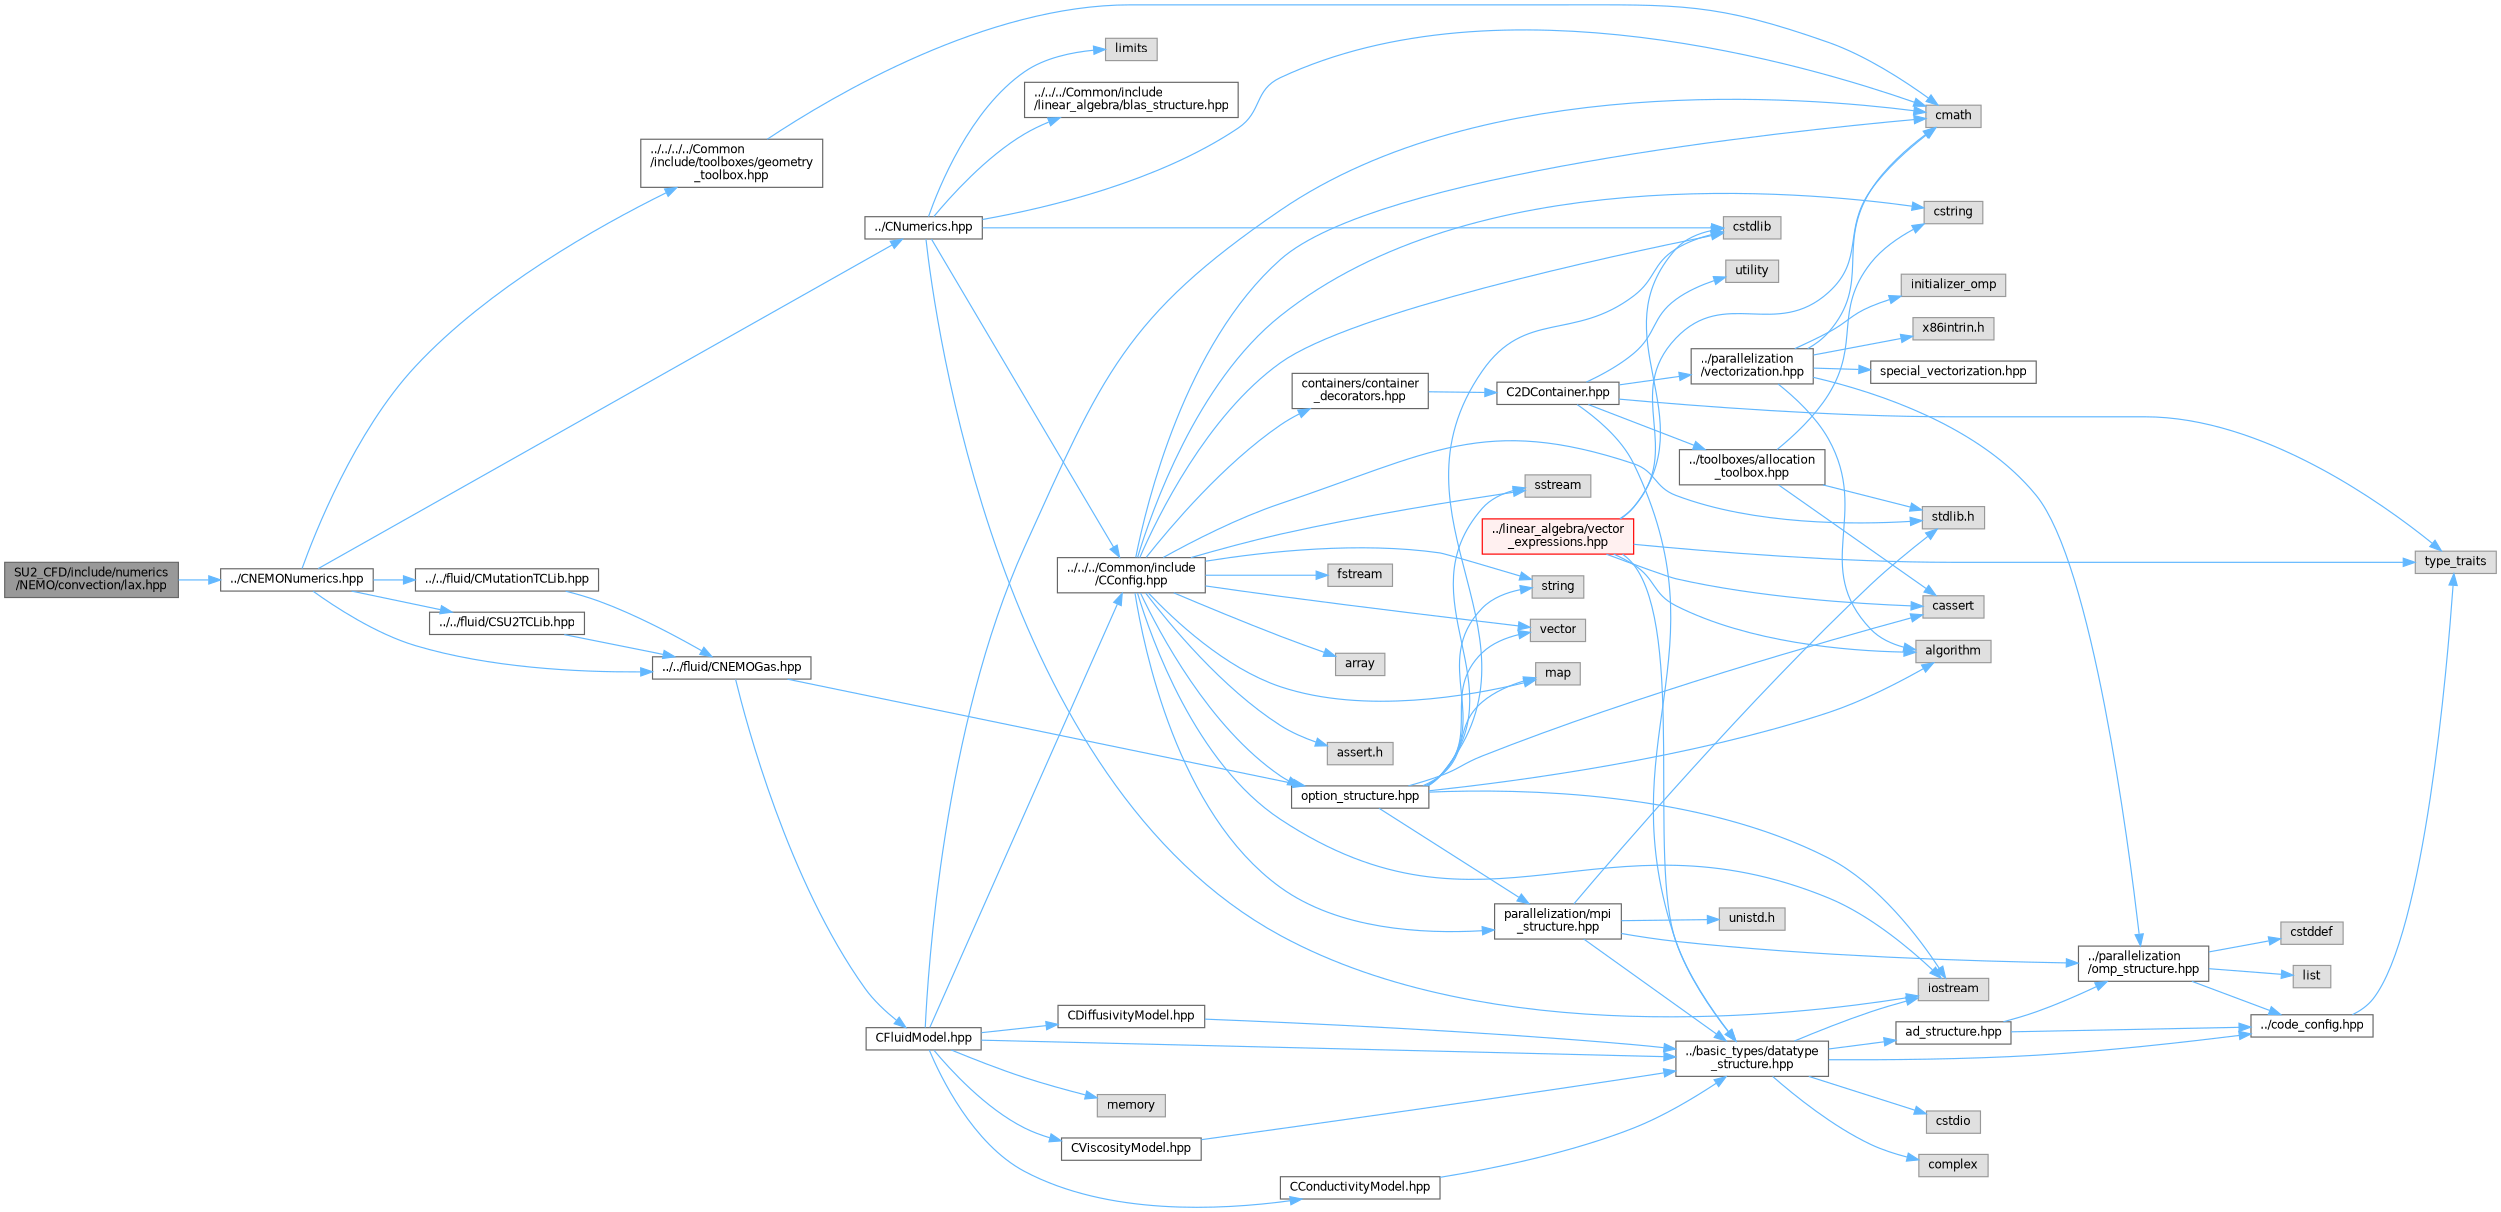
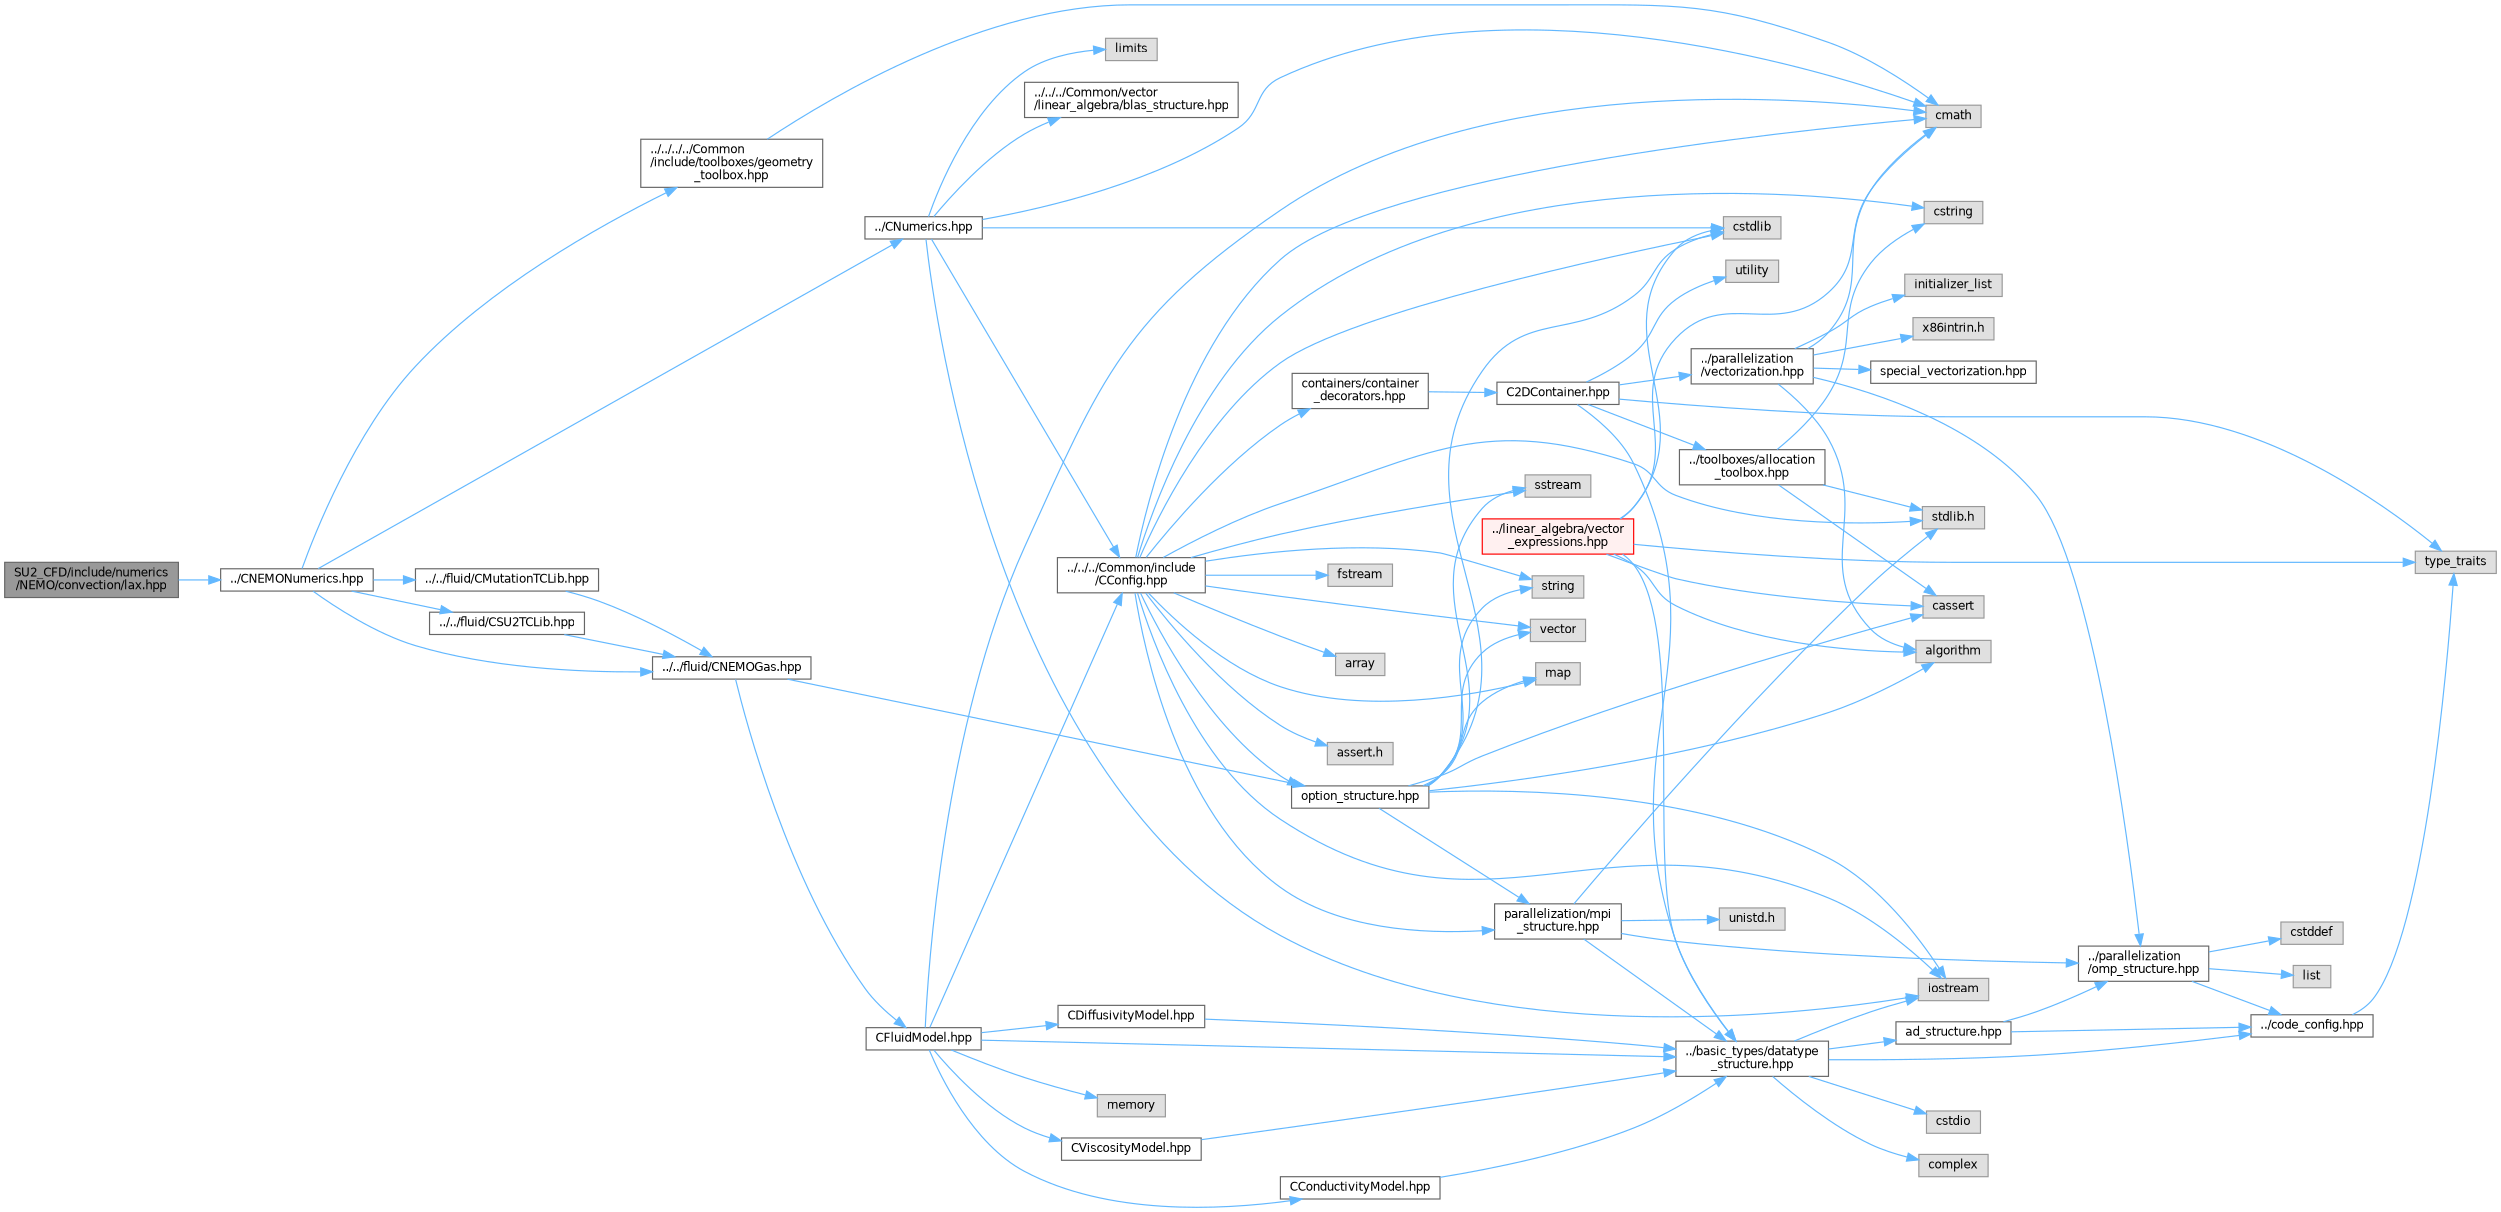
node "../../../Common/include /linear_algebra/blas_structure.hpp": label "../../../Common/include /linear_algebra/blas_structure.hpp" -> "../../../Common/vector /linear_algebra/blas_structure.hpp"
node "initializer_omp": label "initializer_omp" -> "initializer_list"
